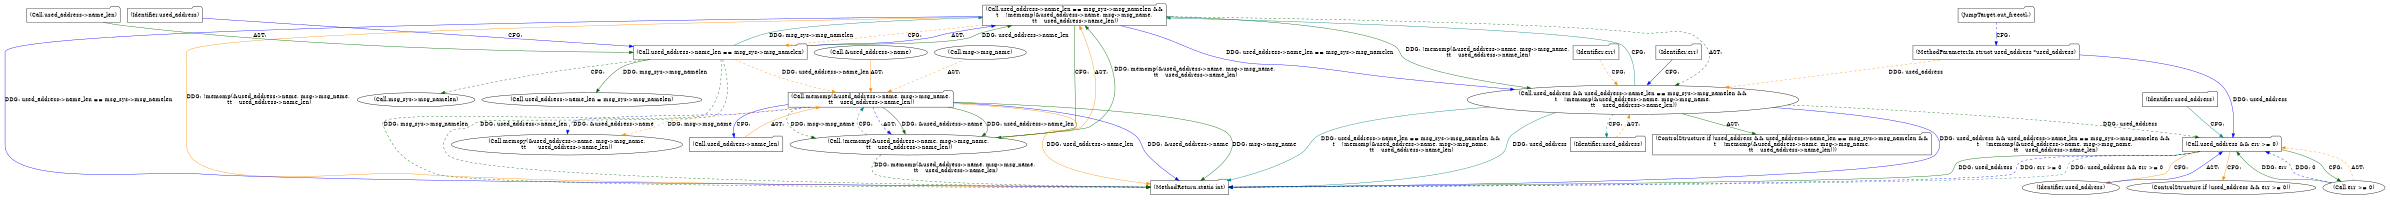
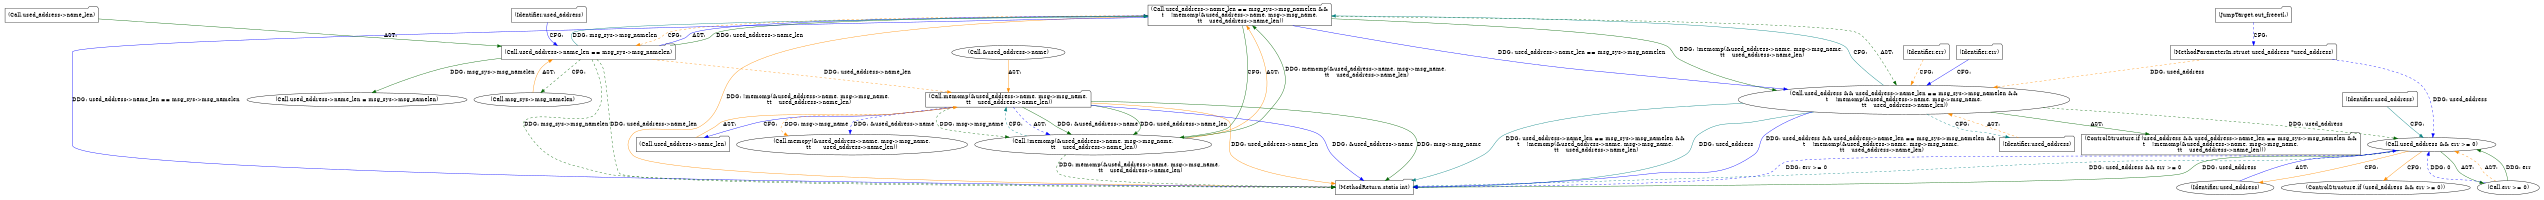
node "(Call,msg->msg_name)": removed
edge "(MethodParameterIn,struct used_address *used_address)" -> "(Call,used_address && err >= 0)": style solid -> dashed
edge "(Call,msg_sys->msg_namelen)" -> "(Call,used_address->name_len == msg_sys->msg_namelen)": added, label "AST:"
node "(Call,used_address && err >= 0)": shape folder -> ellipse
edge "(Call,used_address && err >= 0)" -> "(Call,err >= 0)": label "CFG: " -> "AST: "
